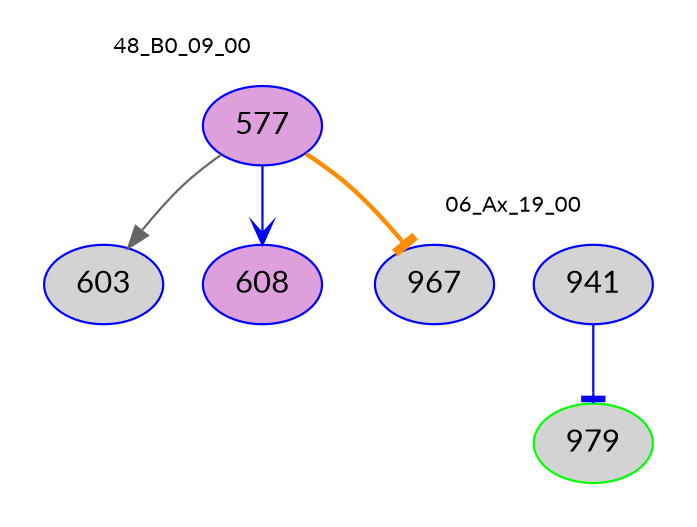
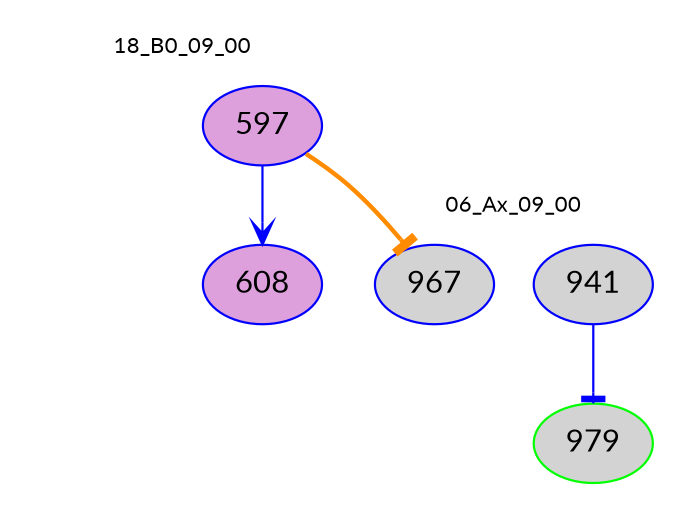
cluster "48_B0_09_00": label "48_B0_09_00" -> "18_B0_09_00"
node "577": label "577" -> "597"
cluster "06_Ax_19_00": label "06_Ax_19_00" -> "06_Ax_09_00"
node "603": removed
